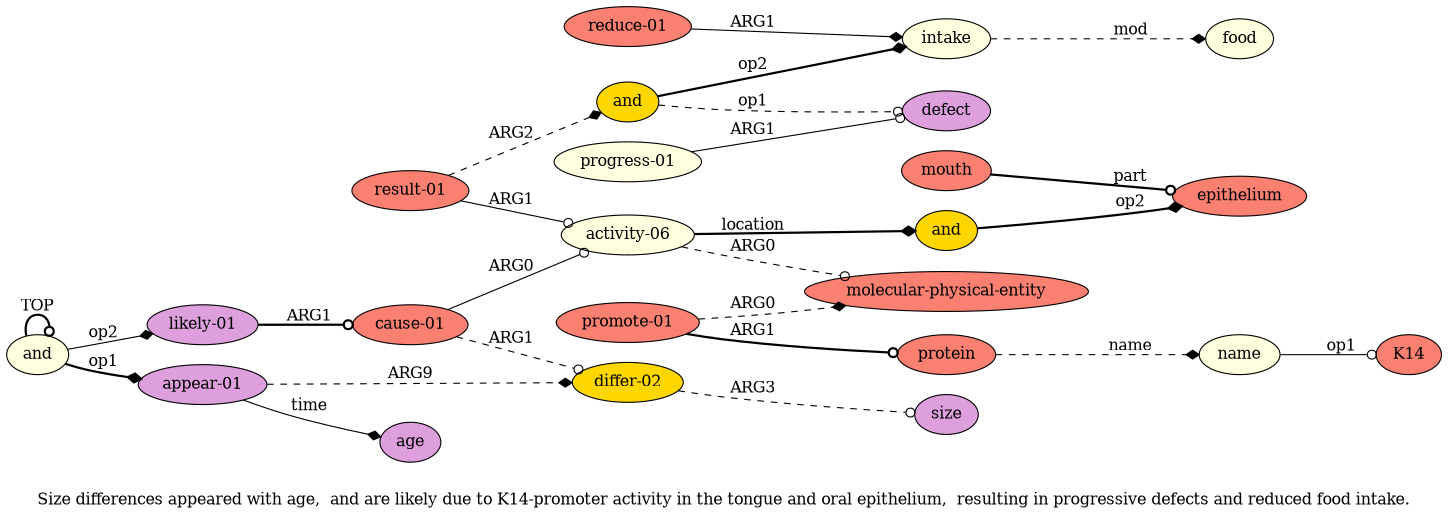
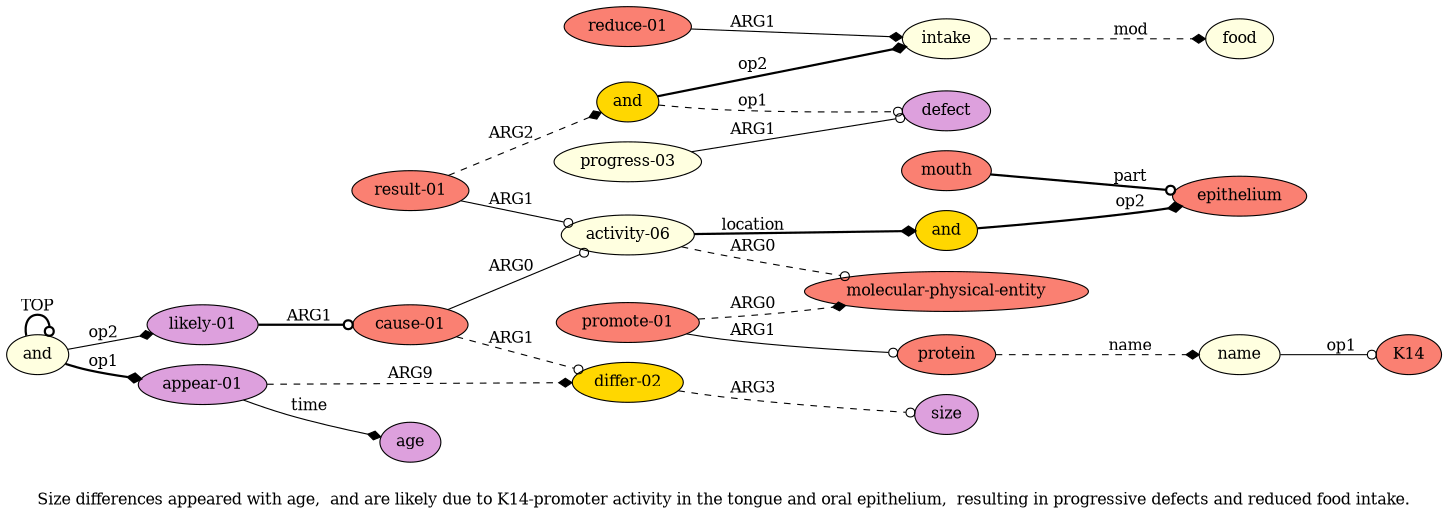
node "progress-01": label "progress-01" -> "progress-03"
edge "promote-01" -> "protein": style bold -> solid
